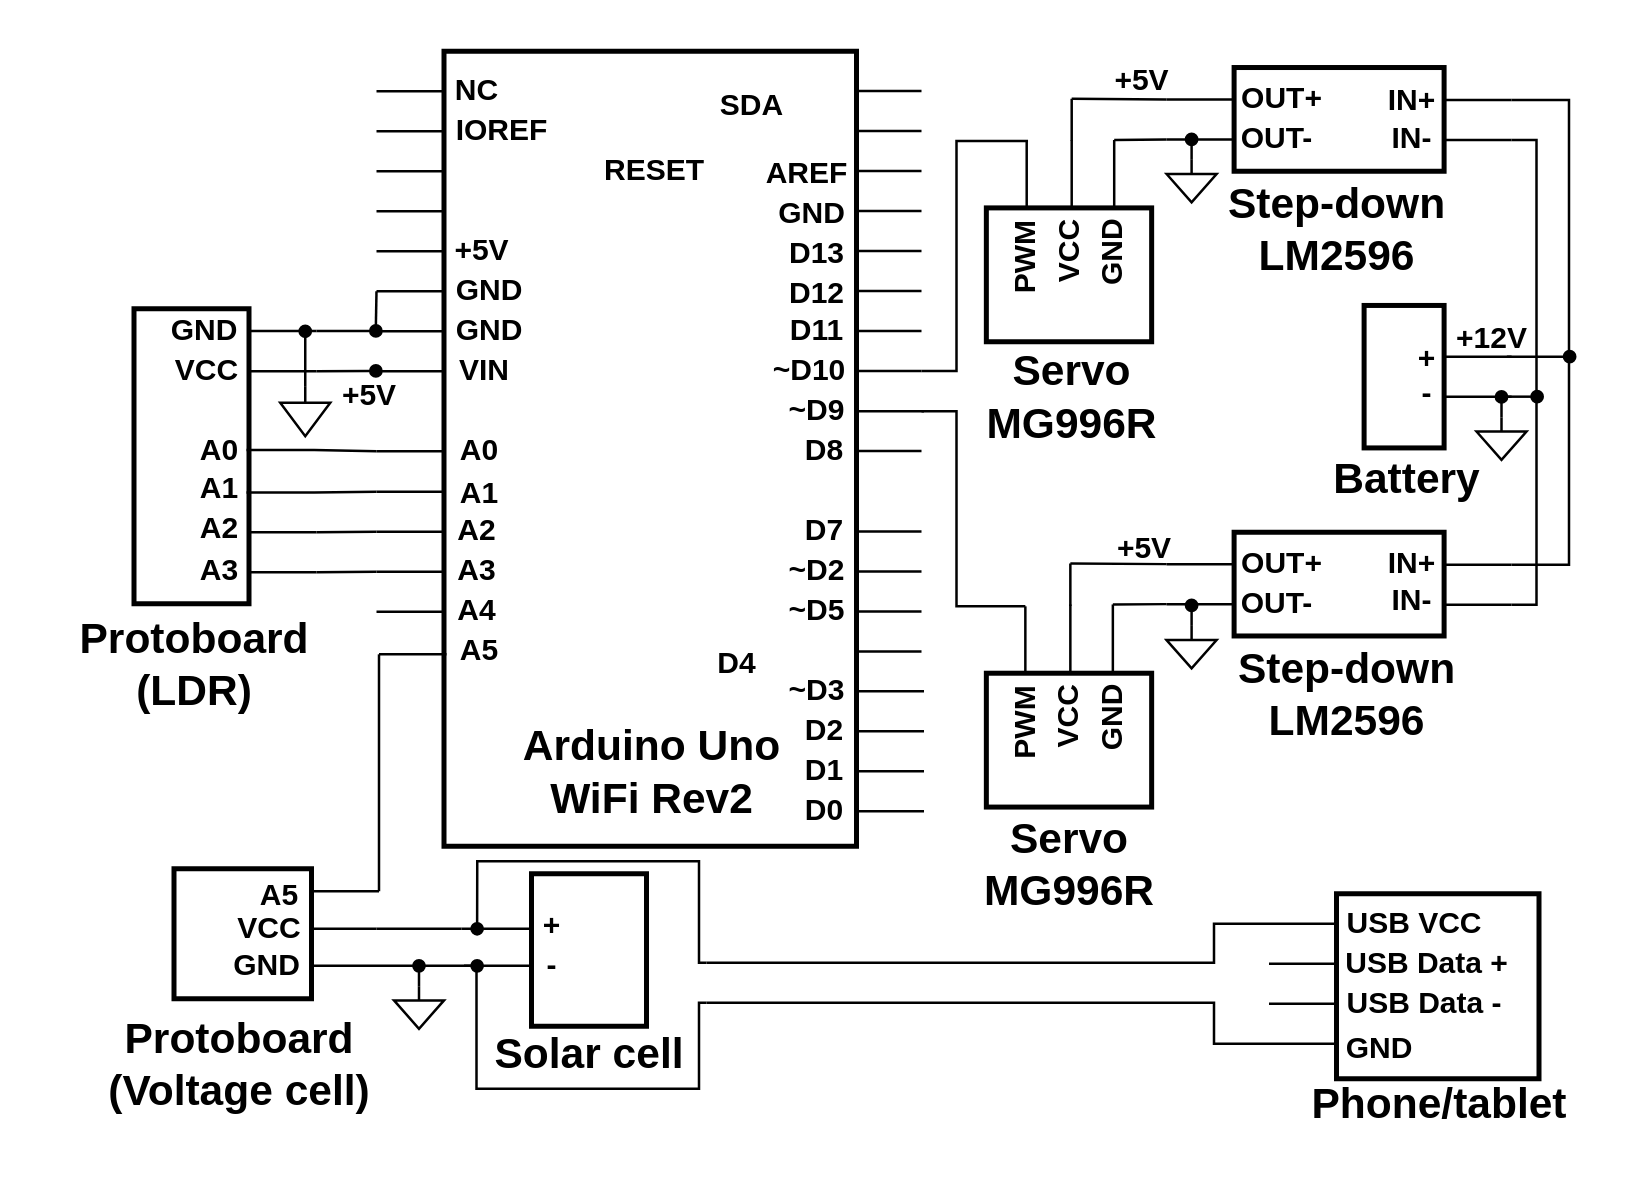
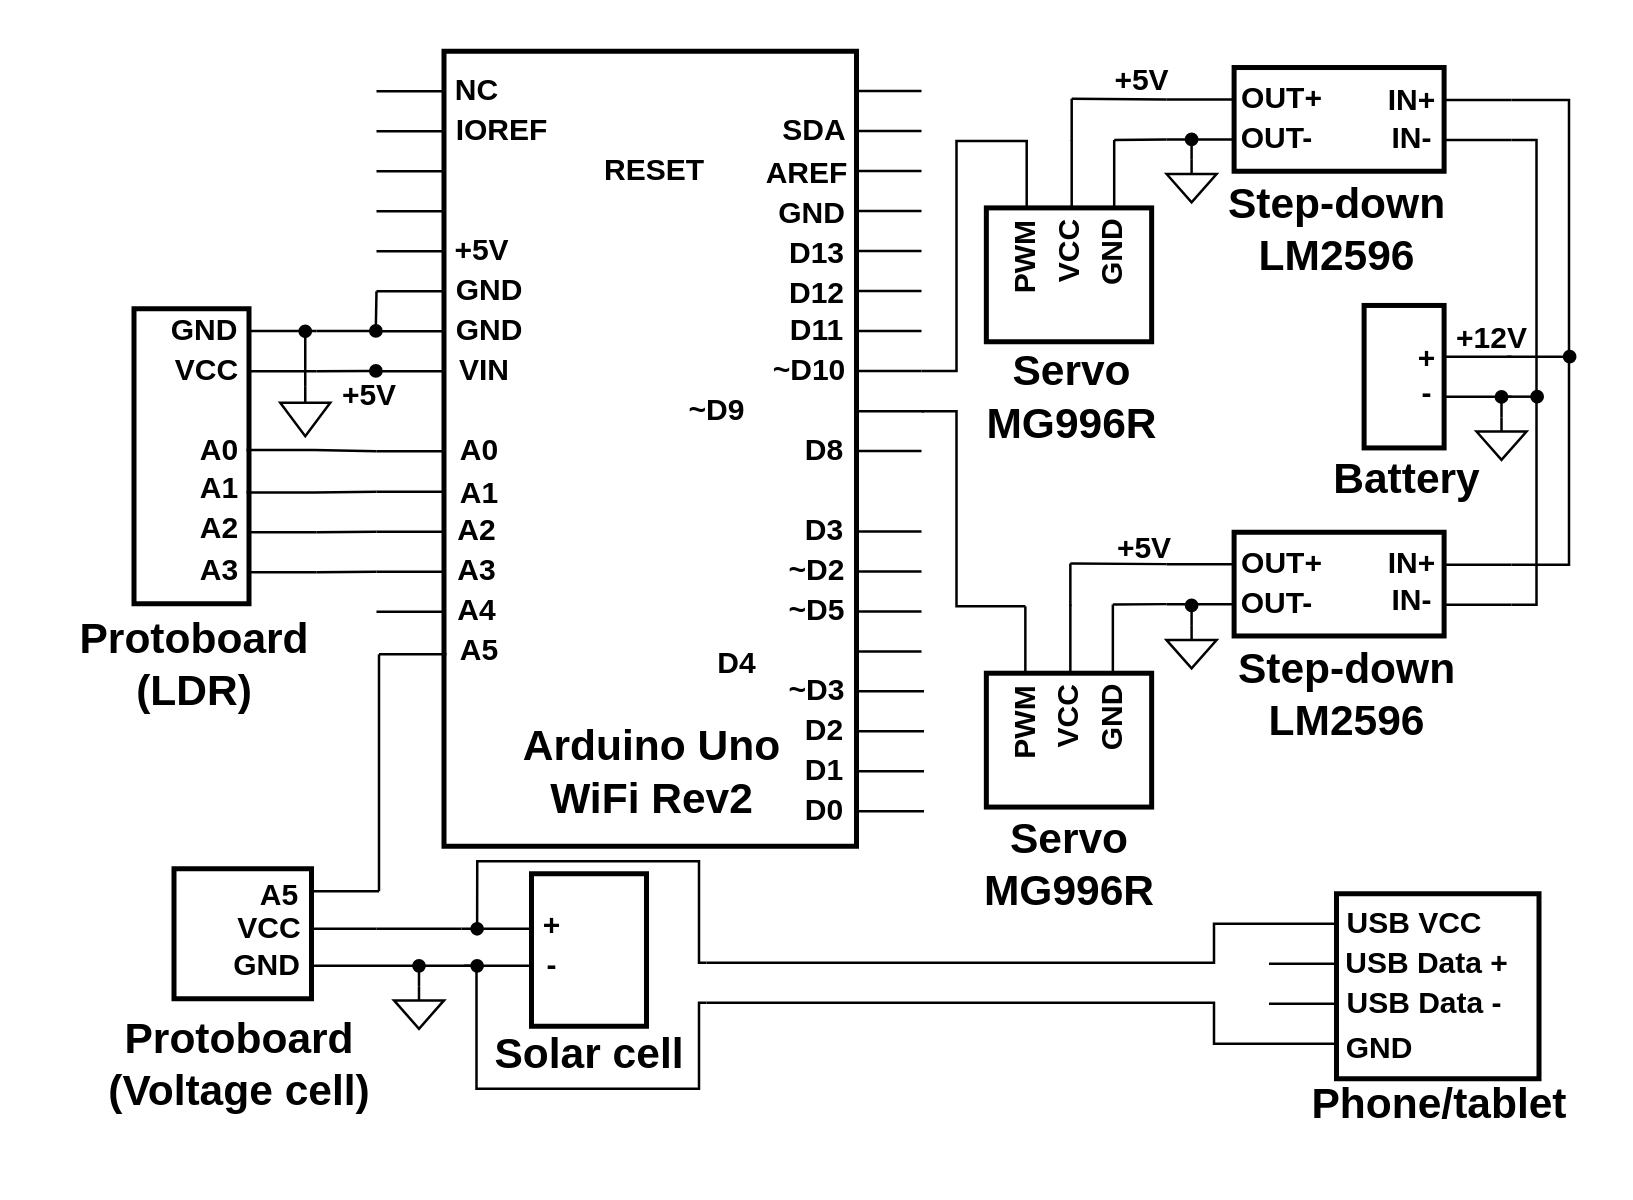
node "SDA": moved (750, 106) -> (813, 131)
node "~D9": moved (816, 411) -> (716, 411)
node "D7": label "D7" -> "D3"
